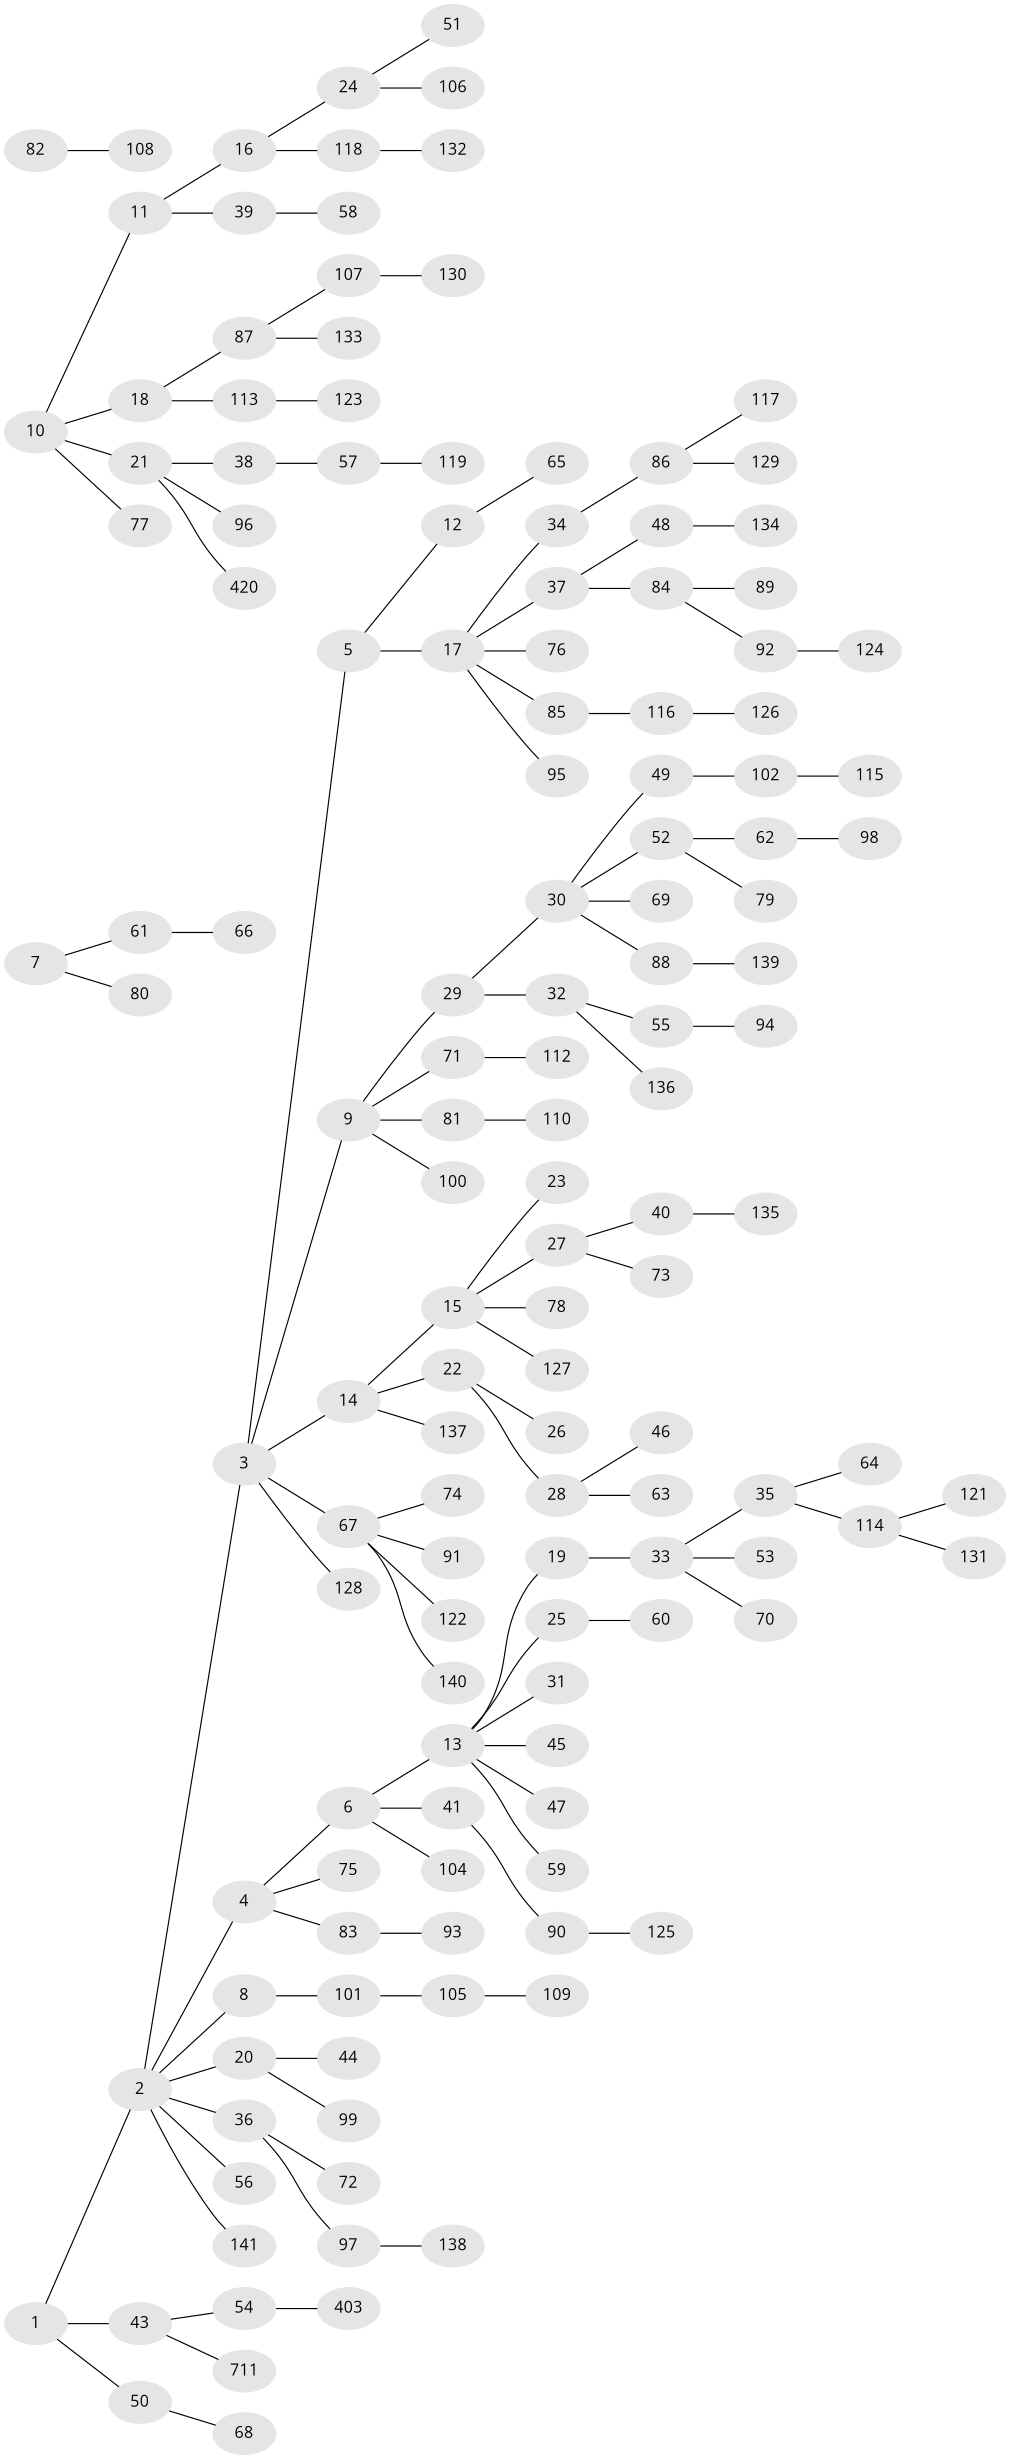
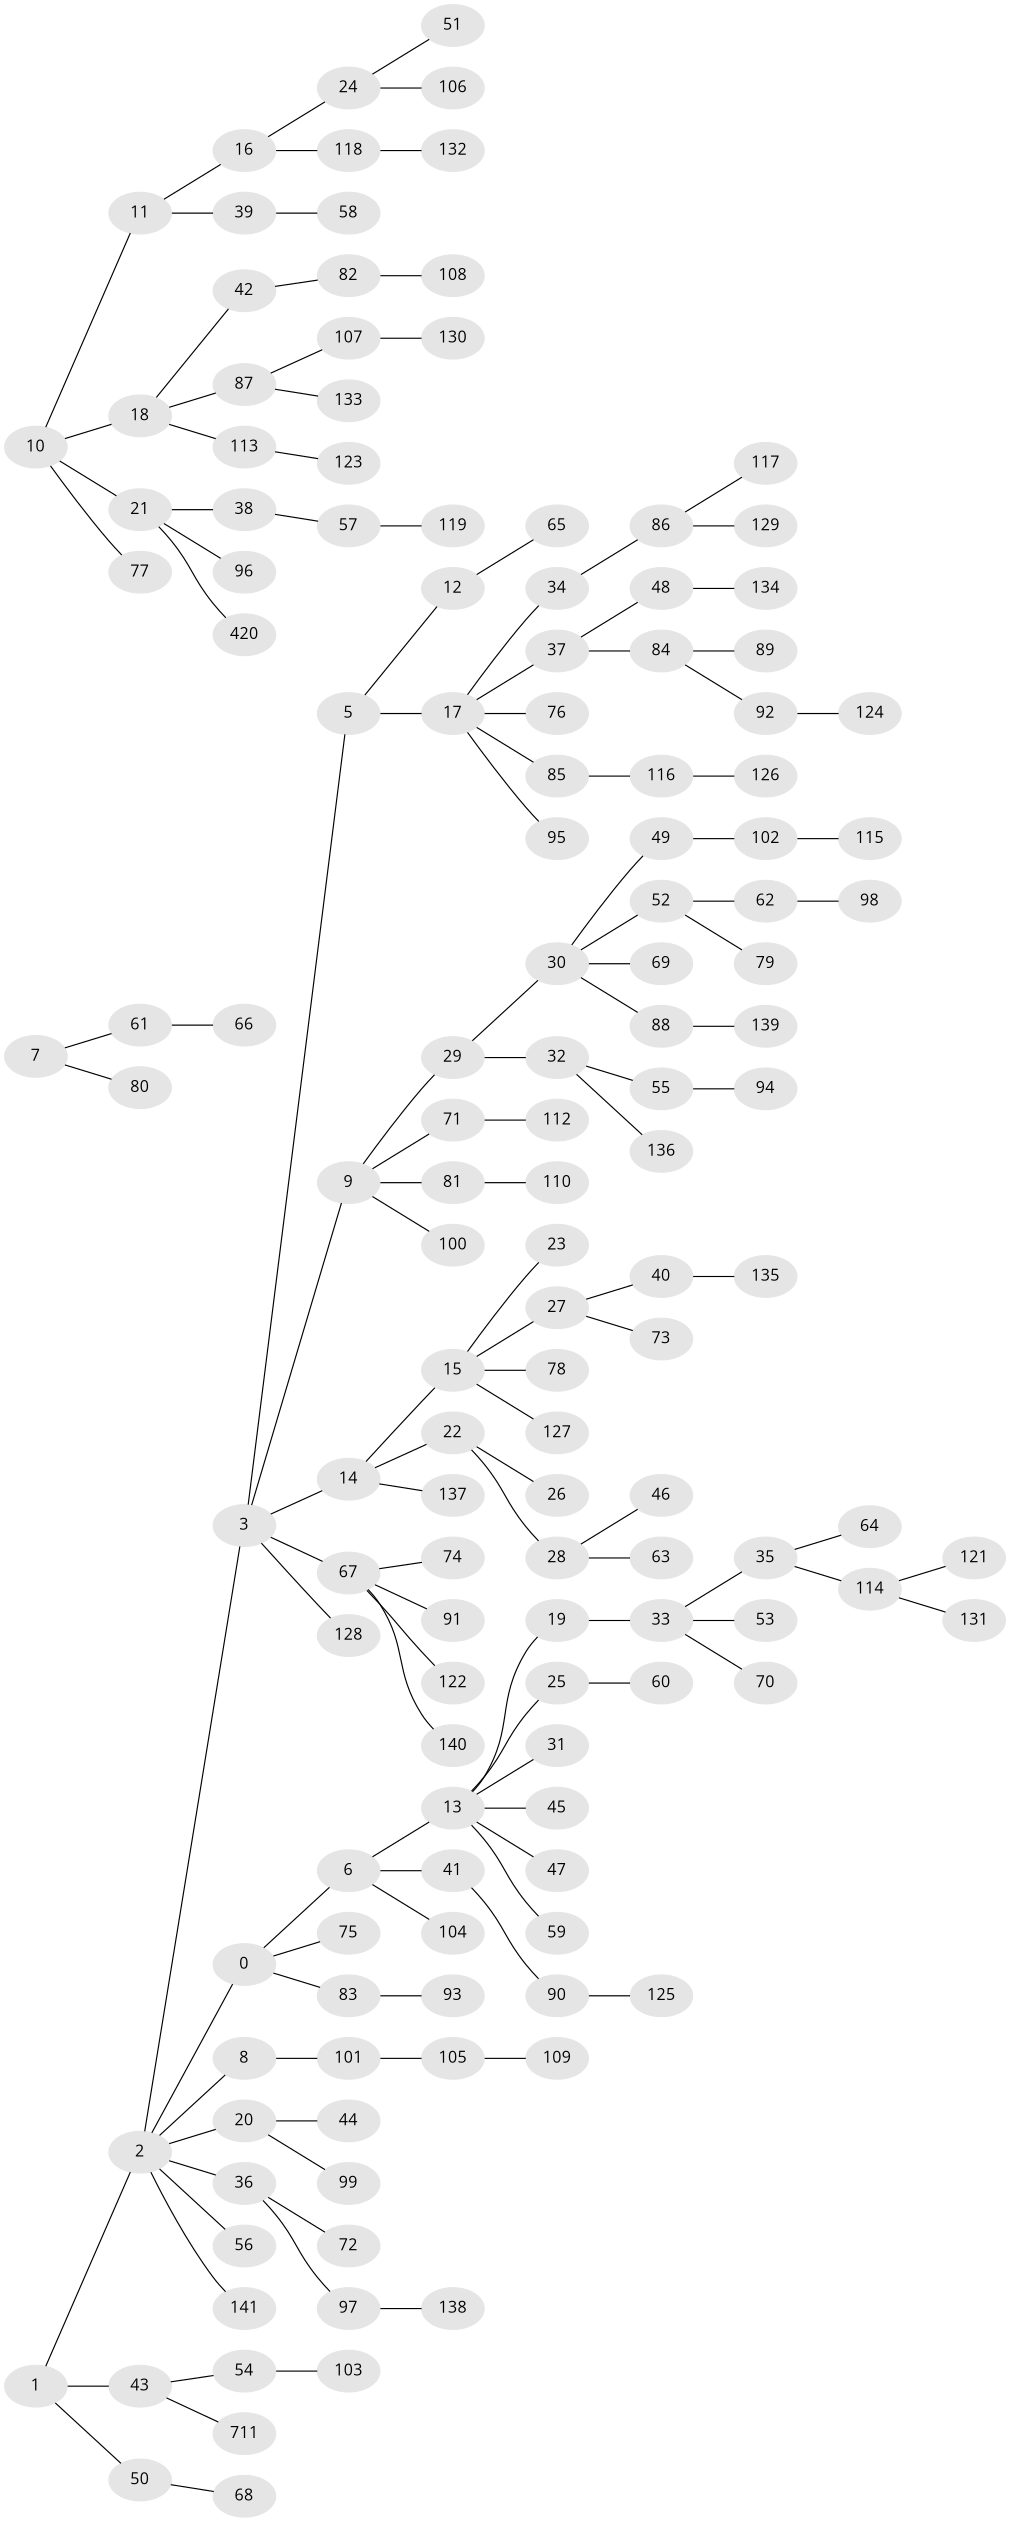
node "42": added
node "4": label "4" -> "0"
node "403": label "403" -> "103"
